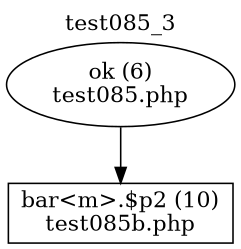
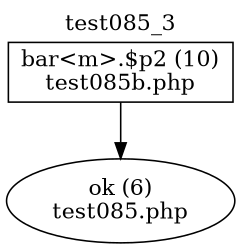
edge "ok (6) test085.php" -> "bar<m>.$p2 (10) test085b.php": reversed
